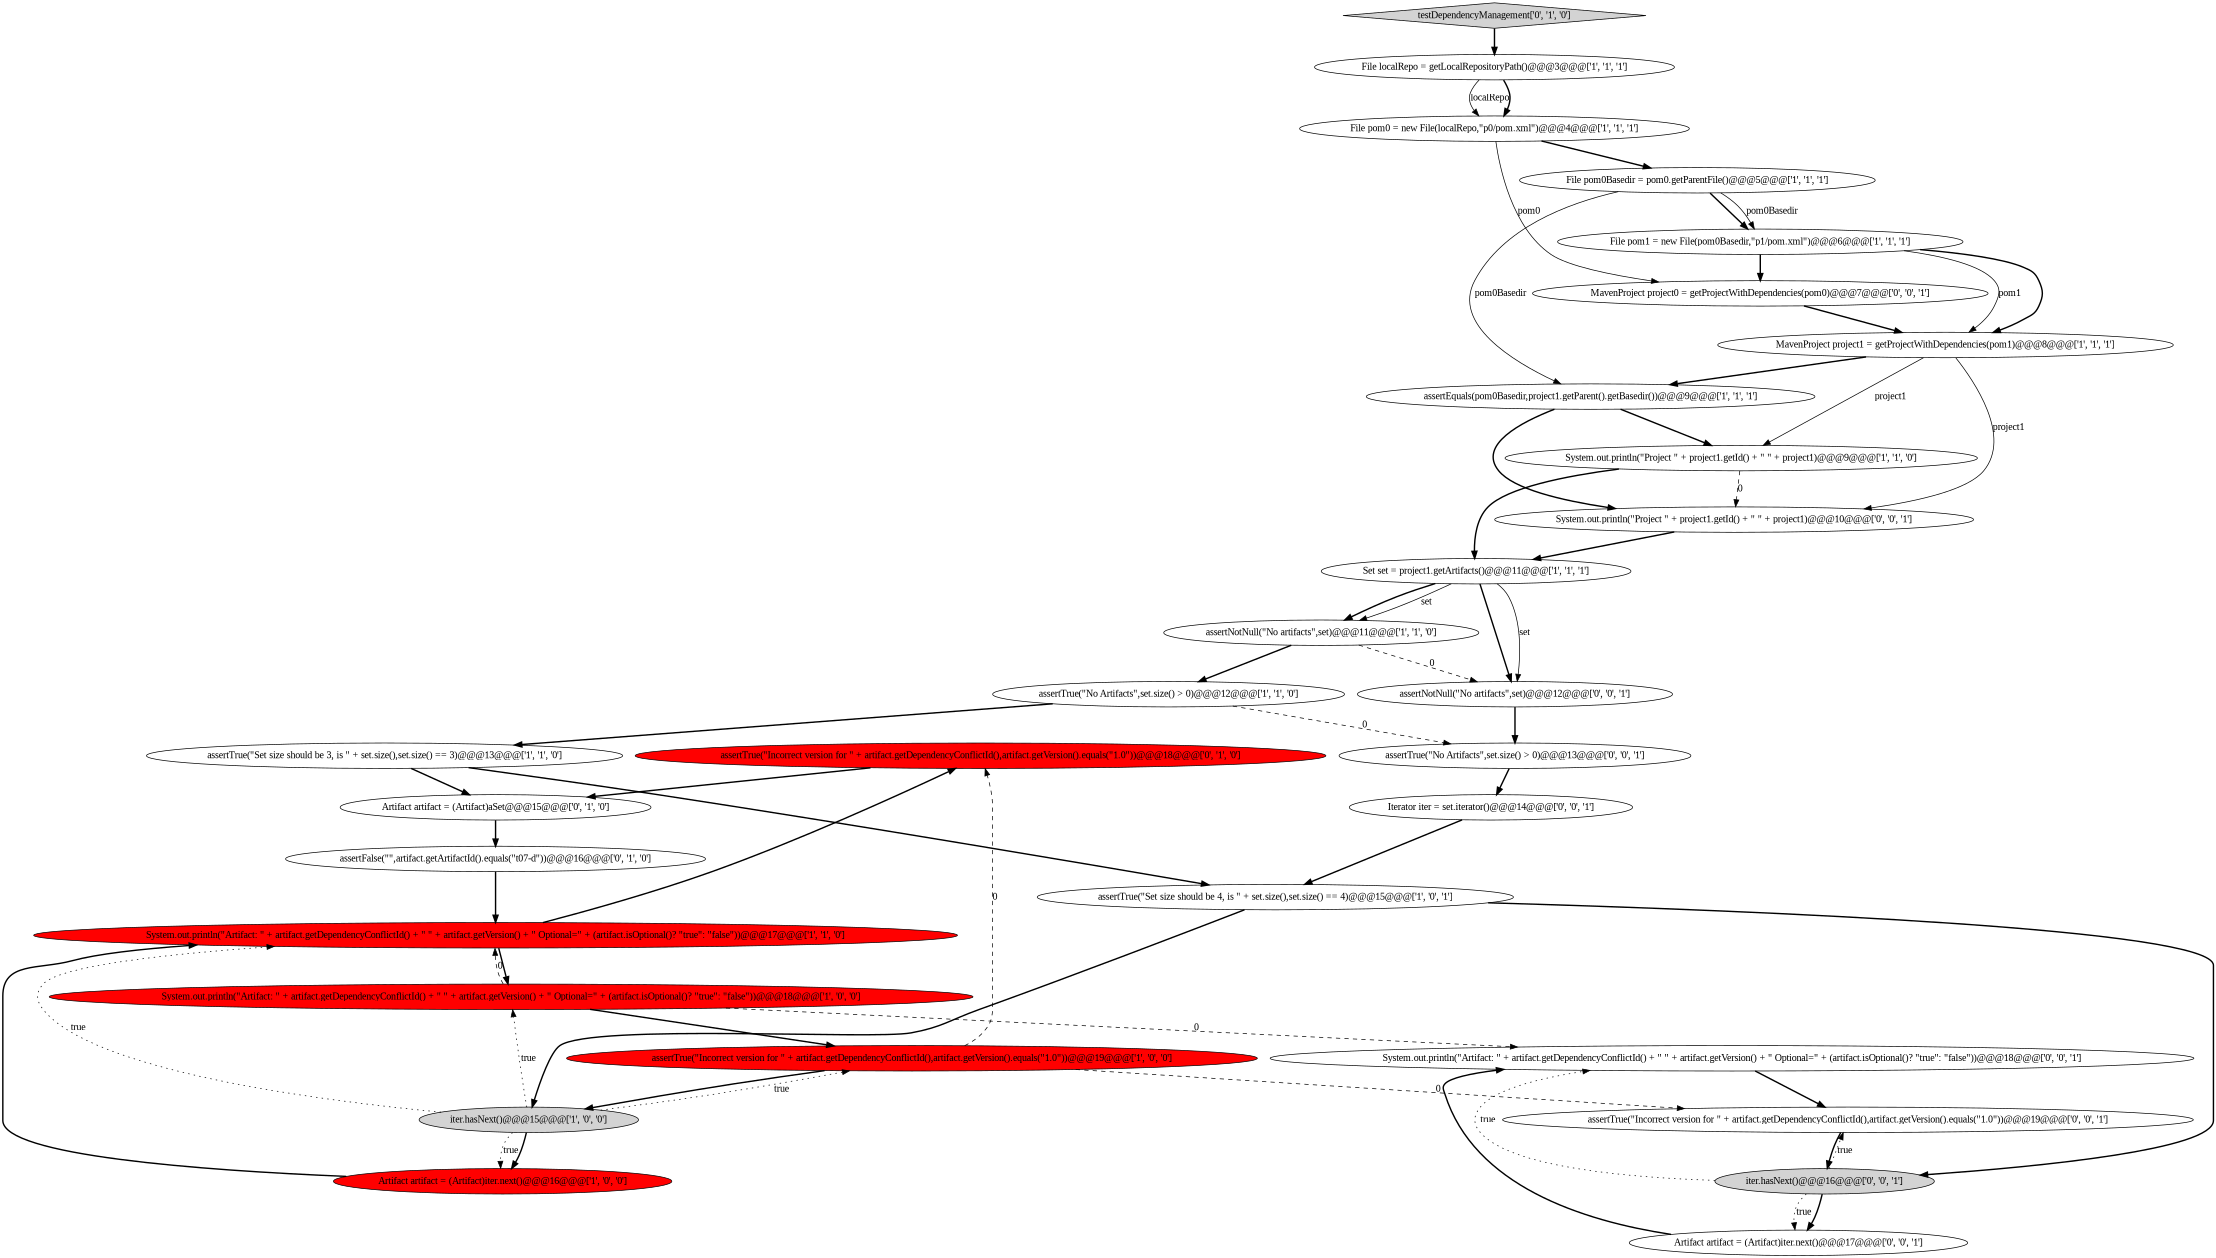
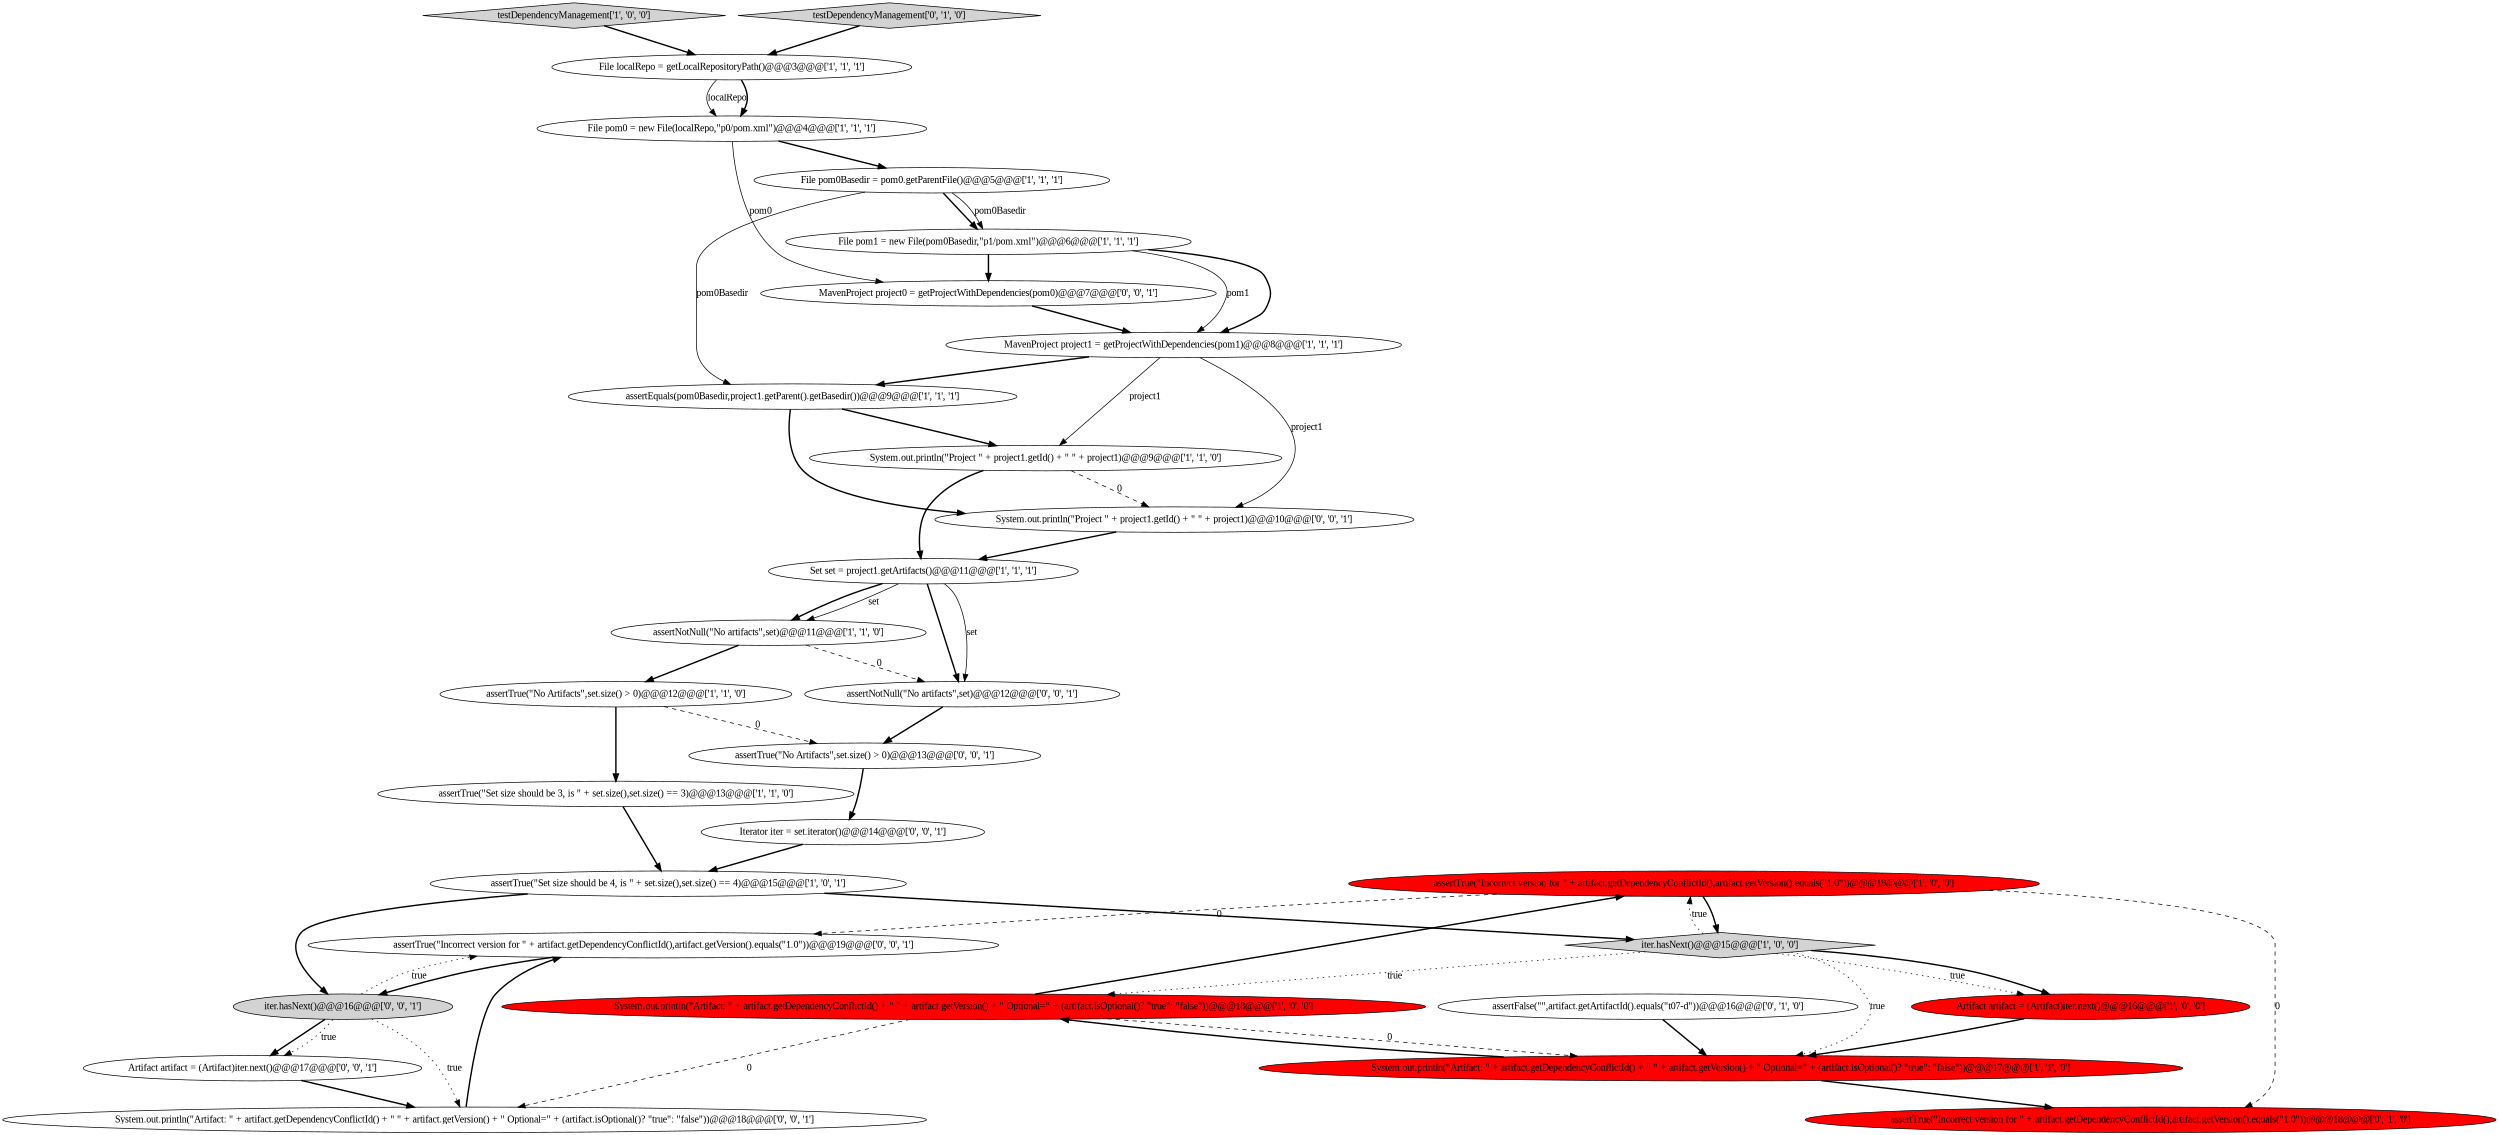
node "testDependencyManagement['1', '0', '0']": added
node "Artifact artifact = (Artifact)aSet@@@15@@@['0', '1', '0']": removed
node "iter.hasNext()@@@15@@@['1', '0', '0']": shape ellipse -> diamond
